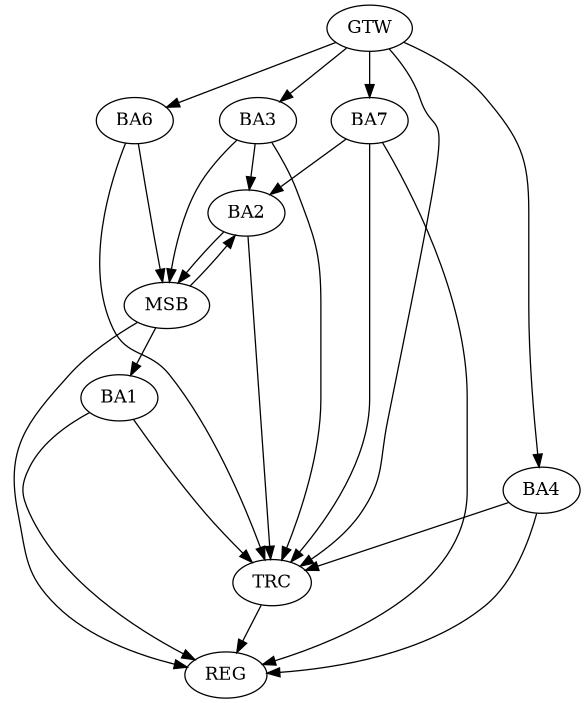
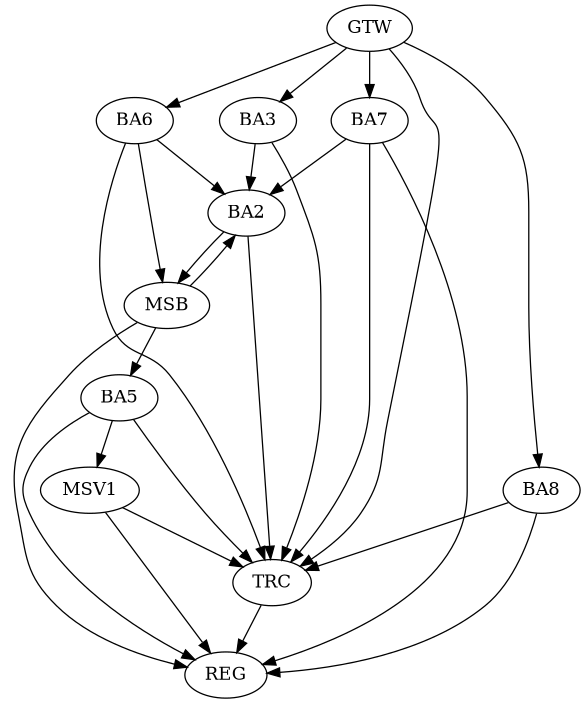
edge "BA6" -> "BA2": added
edge "BA3" -> "MSB": removed
node "BA1": label "BA1" -> "BA5"
node "MSV1": added
node "BA4": label "BA4" -> "BA8"
